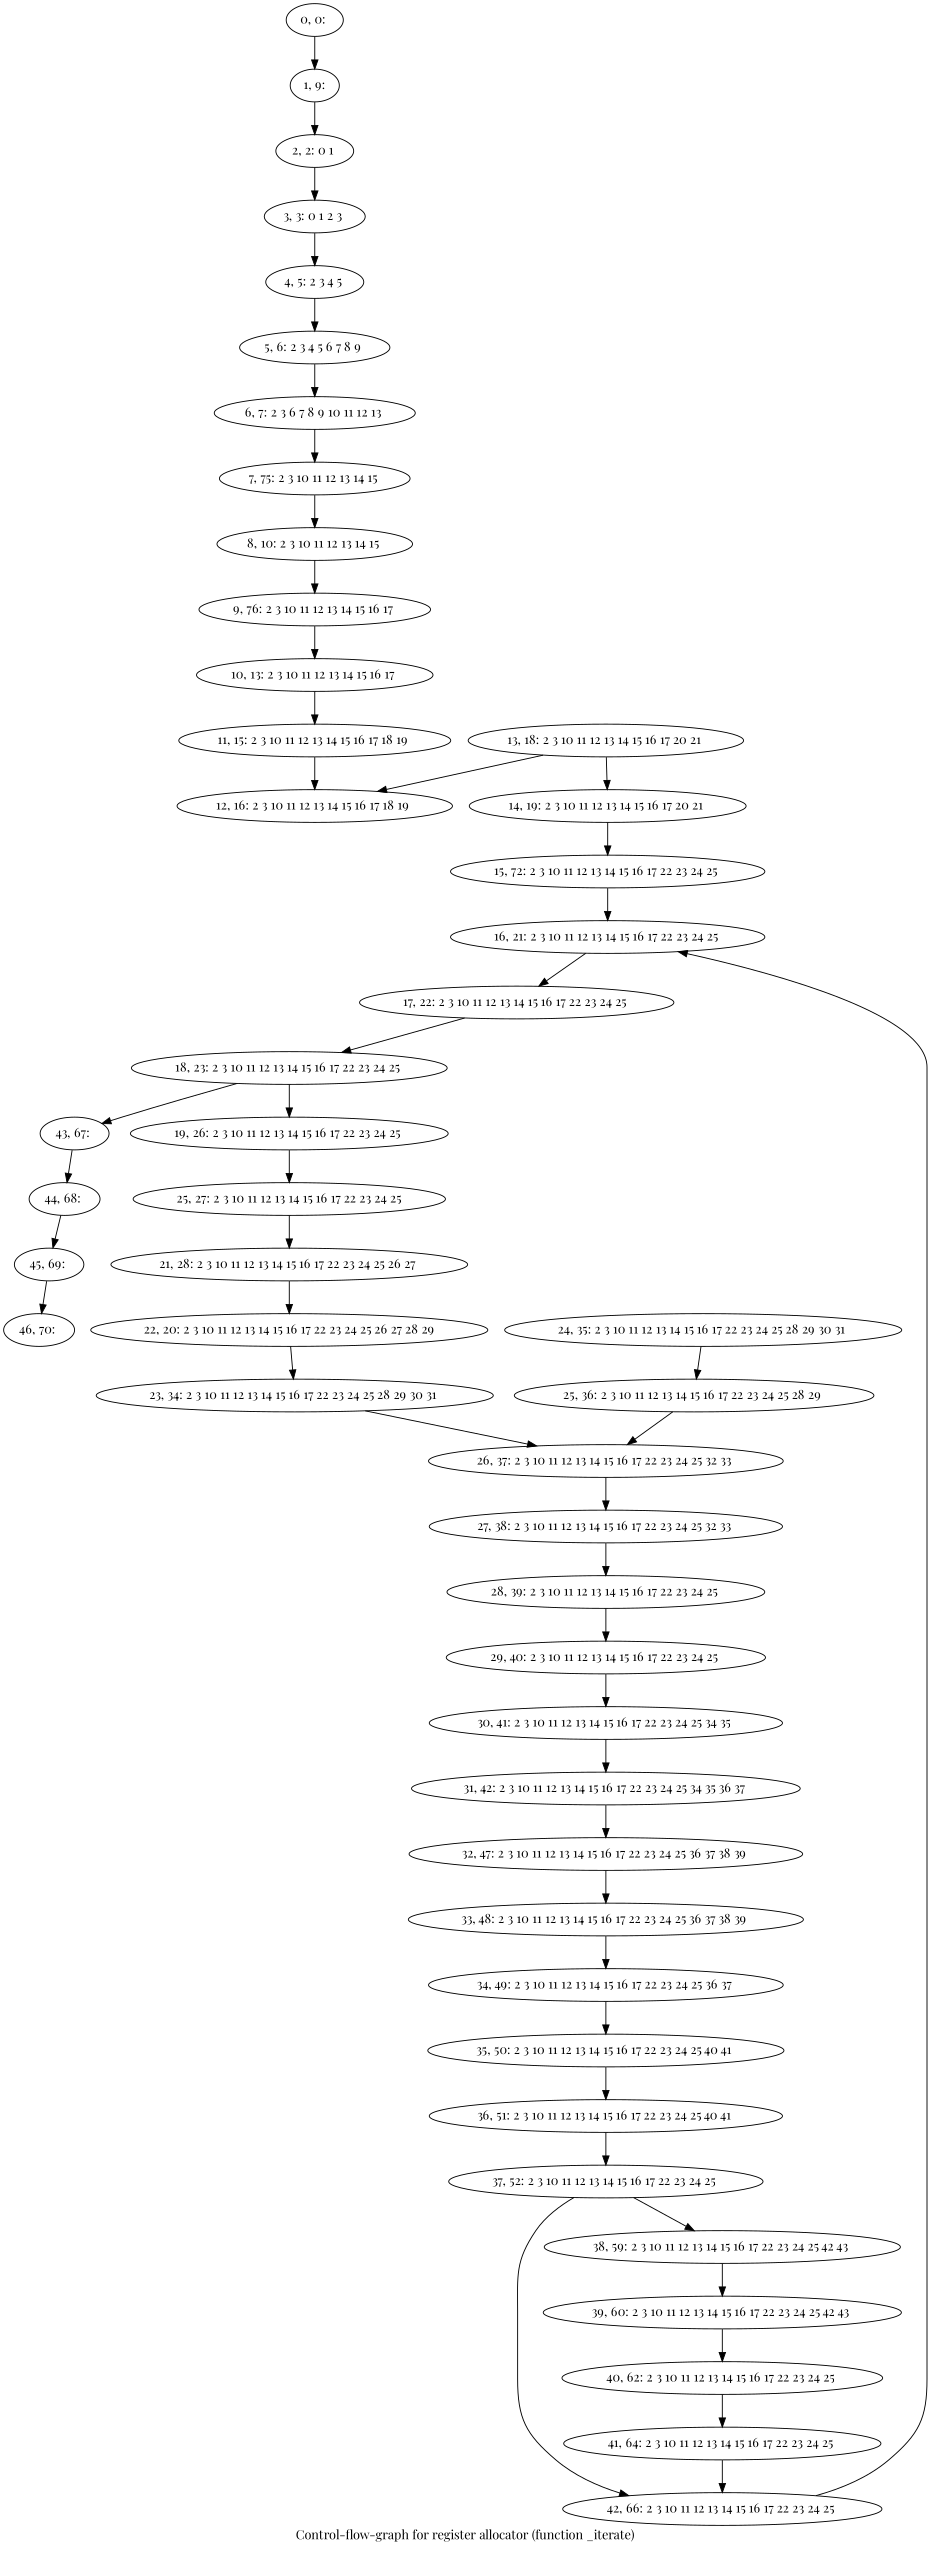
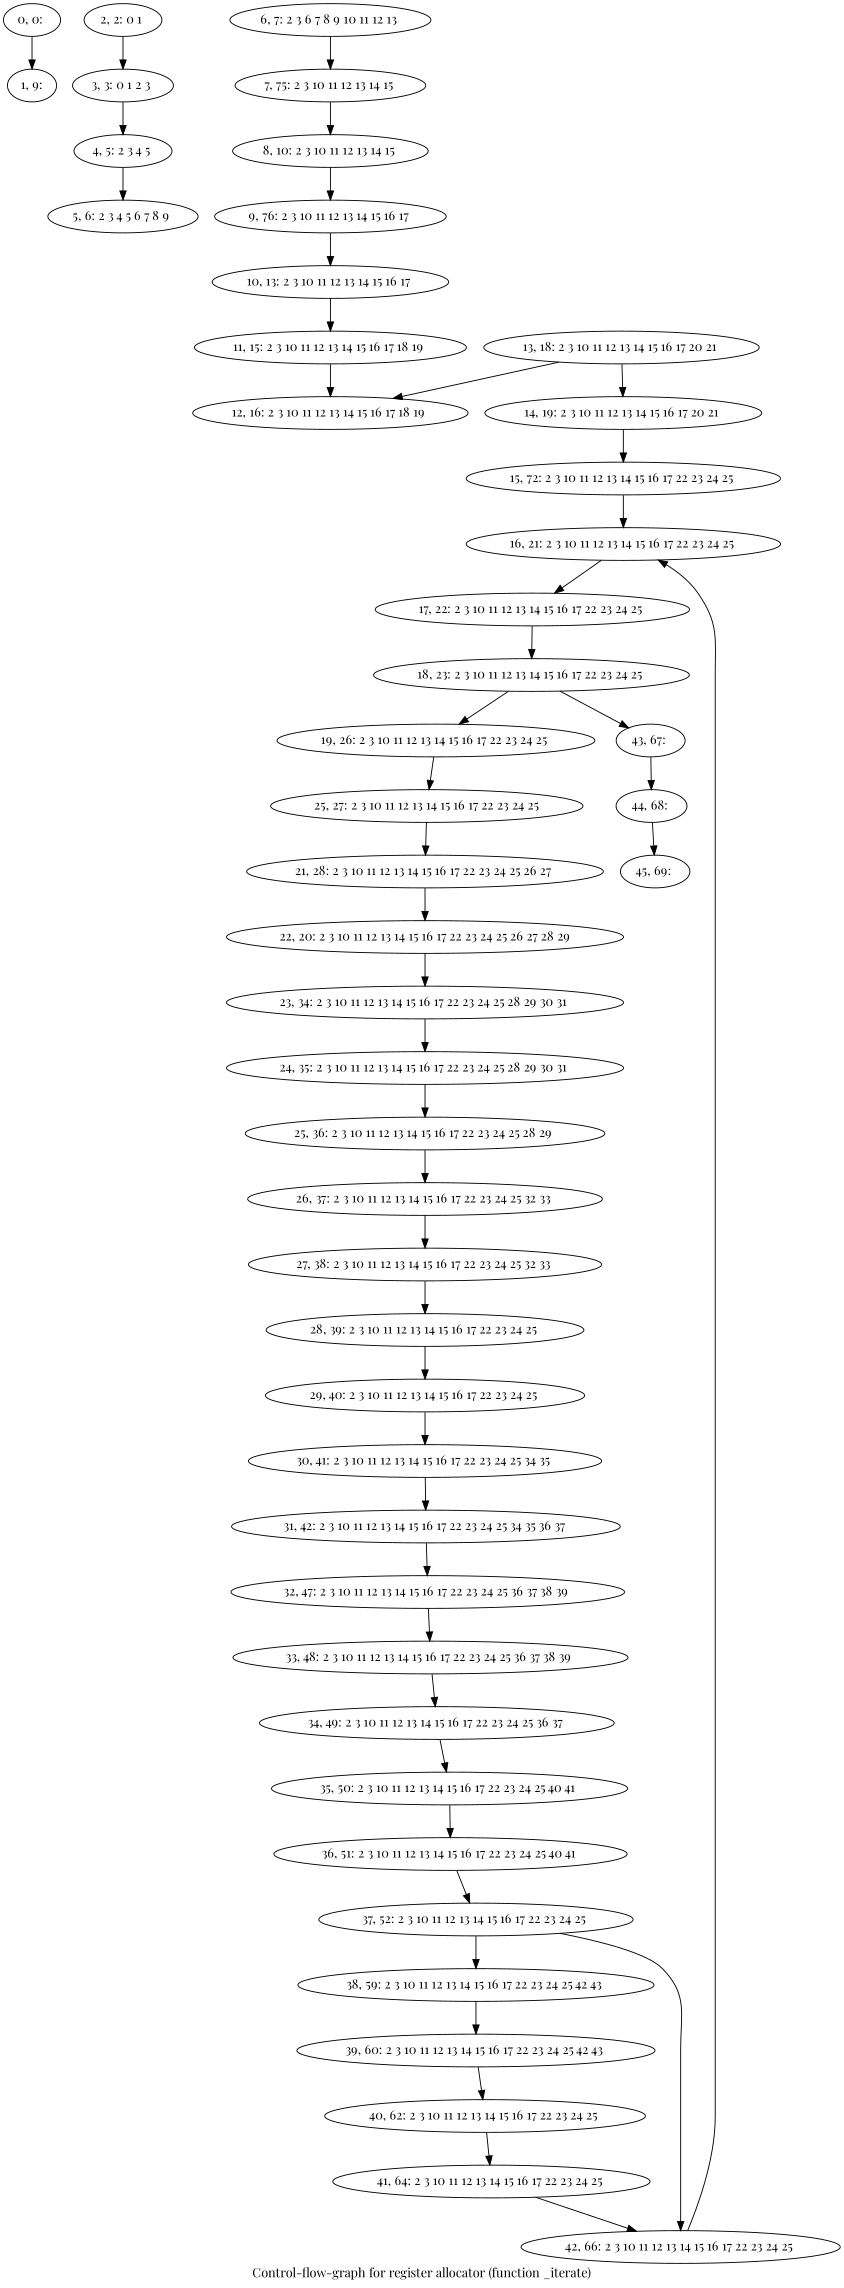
edge "1, 9:" -> "2, 2: 0 1": removed
edge "5, 6: 2 3 4 5 6 7 8 9" -> "6, 7: 2 3 6 7 8 9 10 11 12 13": removed
node "46, 70:": removed
edge "23, 34: 2 3 10 11 12 13 14 15 16 17 22 23 24 25 28 29 30 31" -> "26, 37: 2 3 10 11 12 13 14 15 16 17 22 23 24 25 32 33": now "23, 34: 2 3 10 11 12 13 14 15 16 17 22 23 24 25 28 29 30 31" -> "24, 35: 2 3 10 11 12 13 14 15 16 17 22 23 24 25 28 29 30 31"
